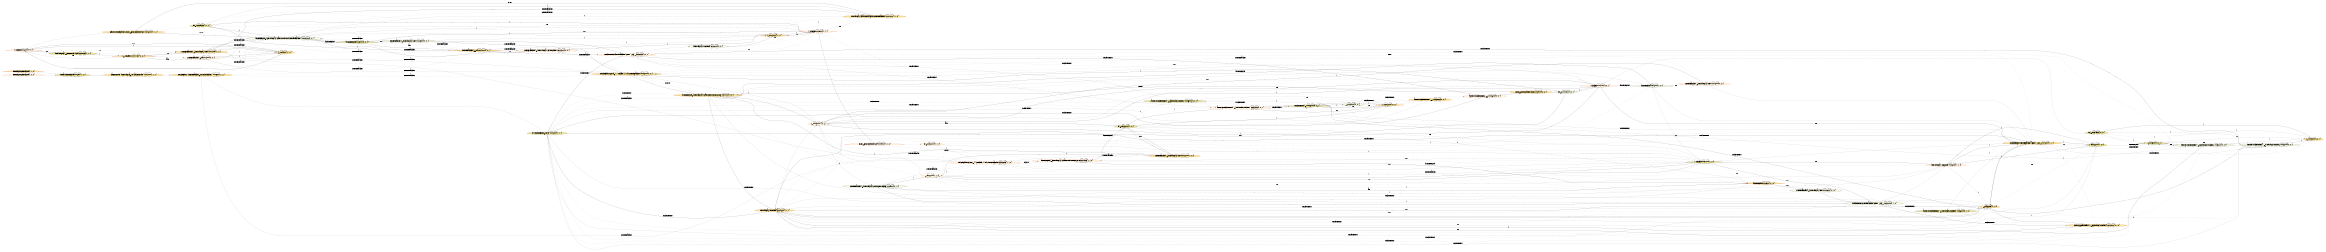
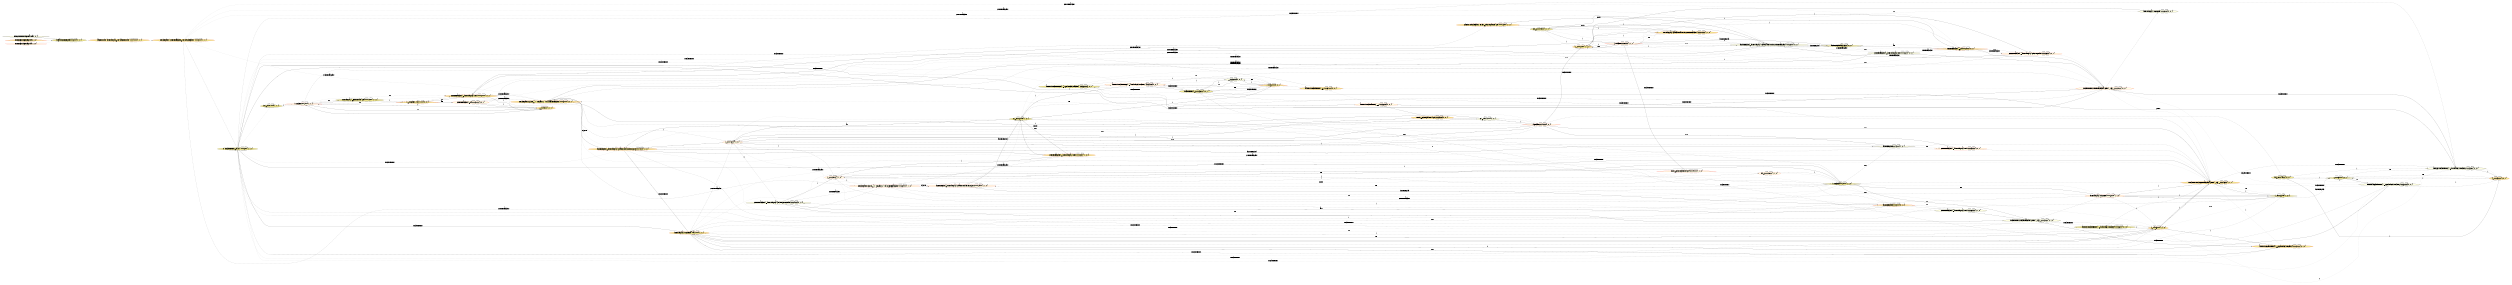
edge "i < numClients@@@20@@@['1', '1', '1']" -> "disconnectRequired@@@23@@@['0', '0', '1']": label "true" -> "disconnectRequired"
node "i++@@@21@@@['1', '1', '1']": shape diamond -> ellipse
node "testNoCurrentHostDuringNormalMode['0', '0', '1']": added
edge "i < numClients@@@41@@@['0', '0', '1']" -> "disconnectRequired@@@45@@@['1', '0', '1']": label "disconnectRequired" -> "true"
edge "numClientsPerHost(i( = 0@@@35@@@['0', '0', '1']" -> "assertTrue(numClientsPerHost(8( == 0)@@@38@@@['0', '0', '1']": now "numClientsPerHost(i( = 0@@@35@@@['0', '0', '1']" -> "i++@@@36@@@['1', '1', '0']"
node "int i = 0@@@7@@@['1', '1', '1']": added
node "numClientsPerHost(i( = 0@@@35@@@['0', '0', '1']": shape diamond -> ellipse
edge "disconnectRequired@@@45@@@['1', '0', '1']" -> "i < numClients@@@21@@@['1', '1', '0']": reversed
edge "i < numClients@@@41@@@['0', '0', '1']" -> "hostProviderArray(i(.onConnected()@@@47@@@['1', '1', '1']": now "i < numClients@@@41@@@['0', '0', '1']" -> "i++@@@21@@@['1', '1', '1']"
node "i < 9@@@33@@@['1', '0', '0']": shape ellipse -> diamond
